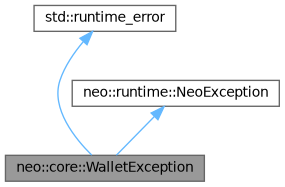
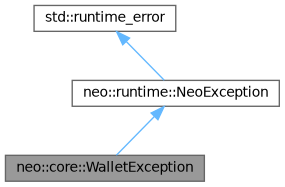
edge "neo::core::WalletException" -> "std::runtime_error": now "neo::runtime::NeoException" -> "std::runtime_error"
